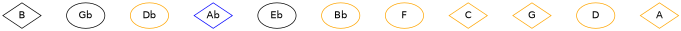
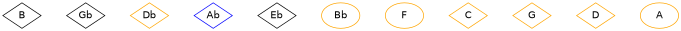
node "Gb": shape ellipse -> diamond
node "Db": shape ellipse -> diamond
node "Eb": shape ellipse -> diamond
node "D": shape ellipse -> diamond
node "A": shape diamond -> ellipse
